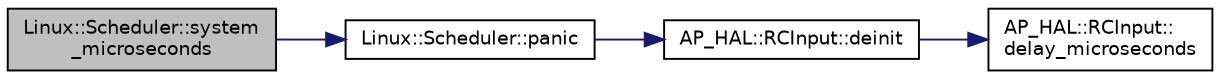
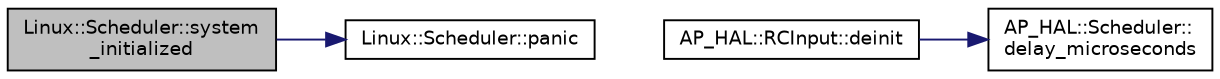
node "Linux::Scheduler::system _microseconds": label "Linux::Scheduler::system _microseconds" -> "Linux::Scheduler::system _initialized"
edge "Linux::Scheduler::panic" -> "AP_HAL::RCInput::deinit": removed
node "AP_HAL::RCInput:: delay_microseconds": label "AP_HAL::RCInput:: delay_microseconds" -> "AP_HAL::Scheduler:: delay_microseconds"
